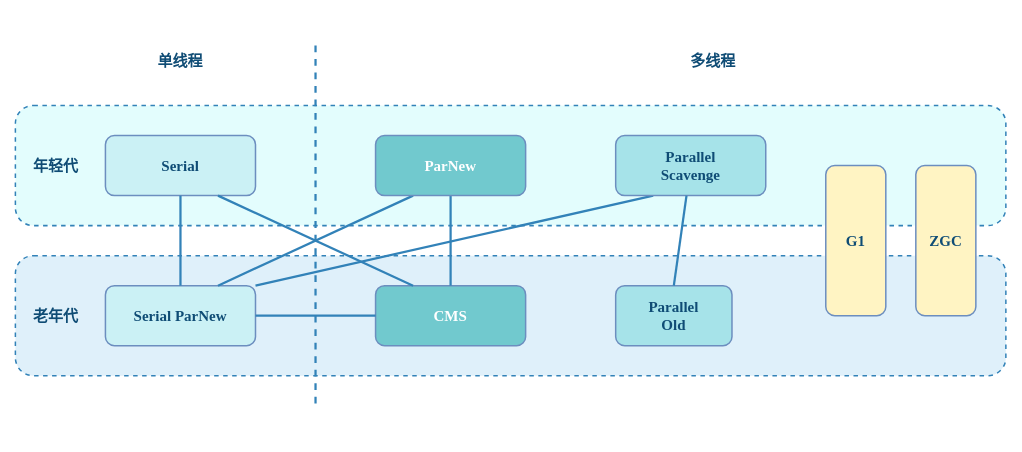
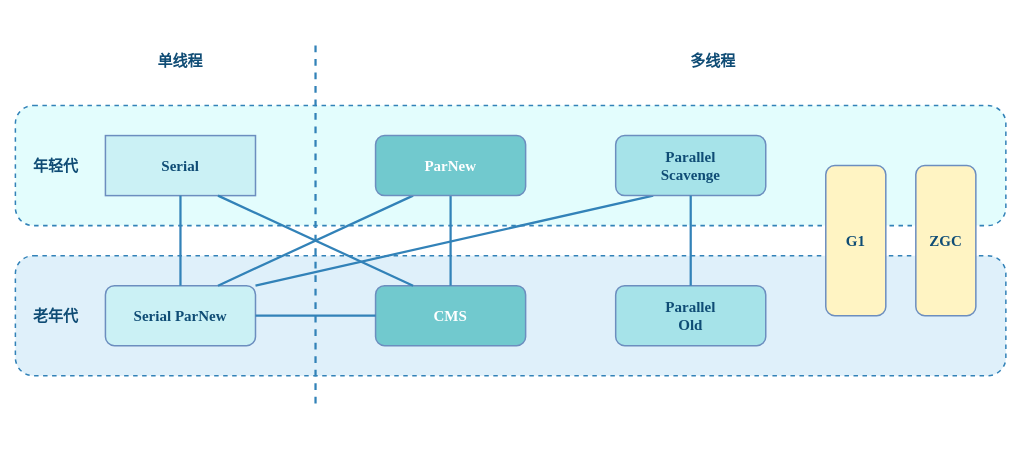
node "Serial": shape rounded rectangle -> rectangle
node "Parallel Old": size 116x60 -> 150x60
